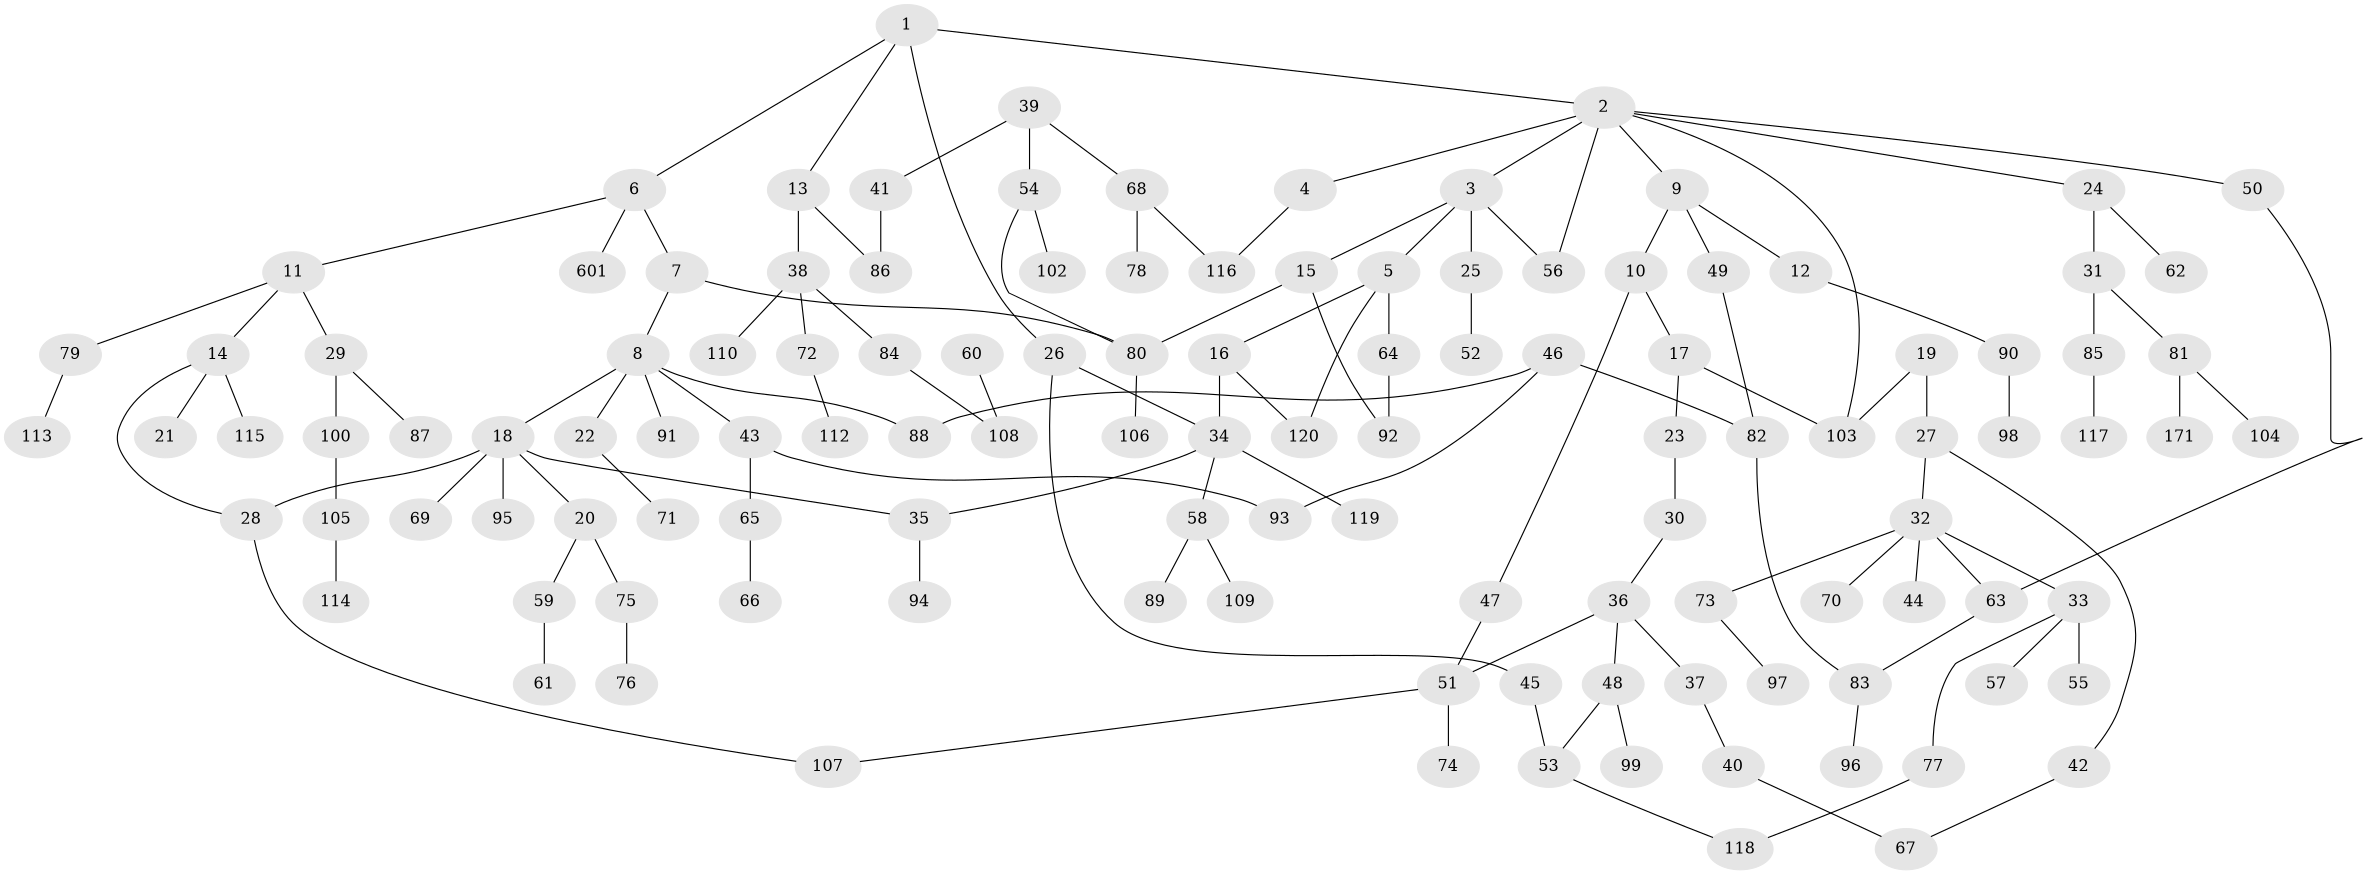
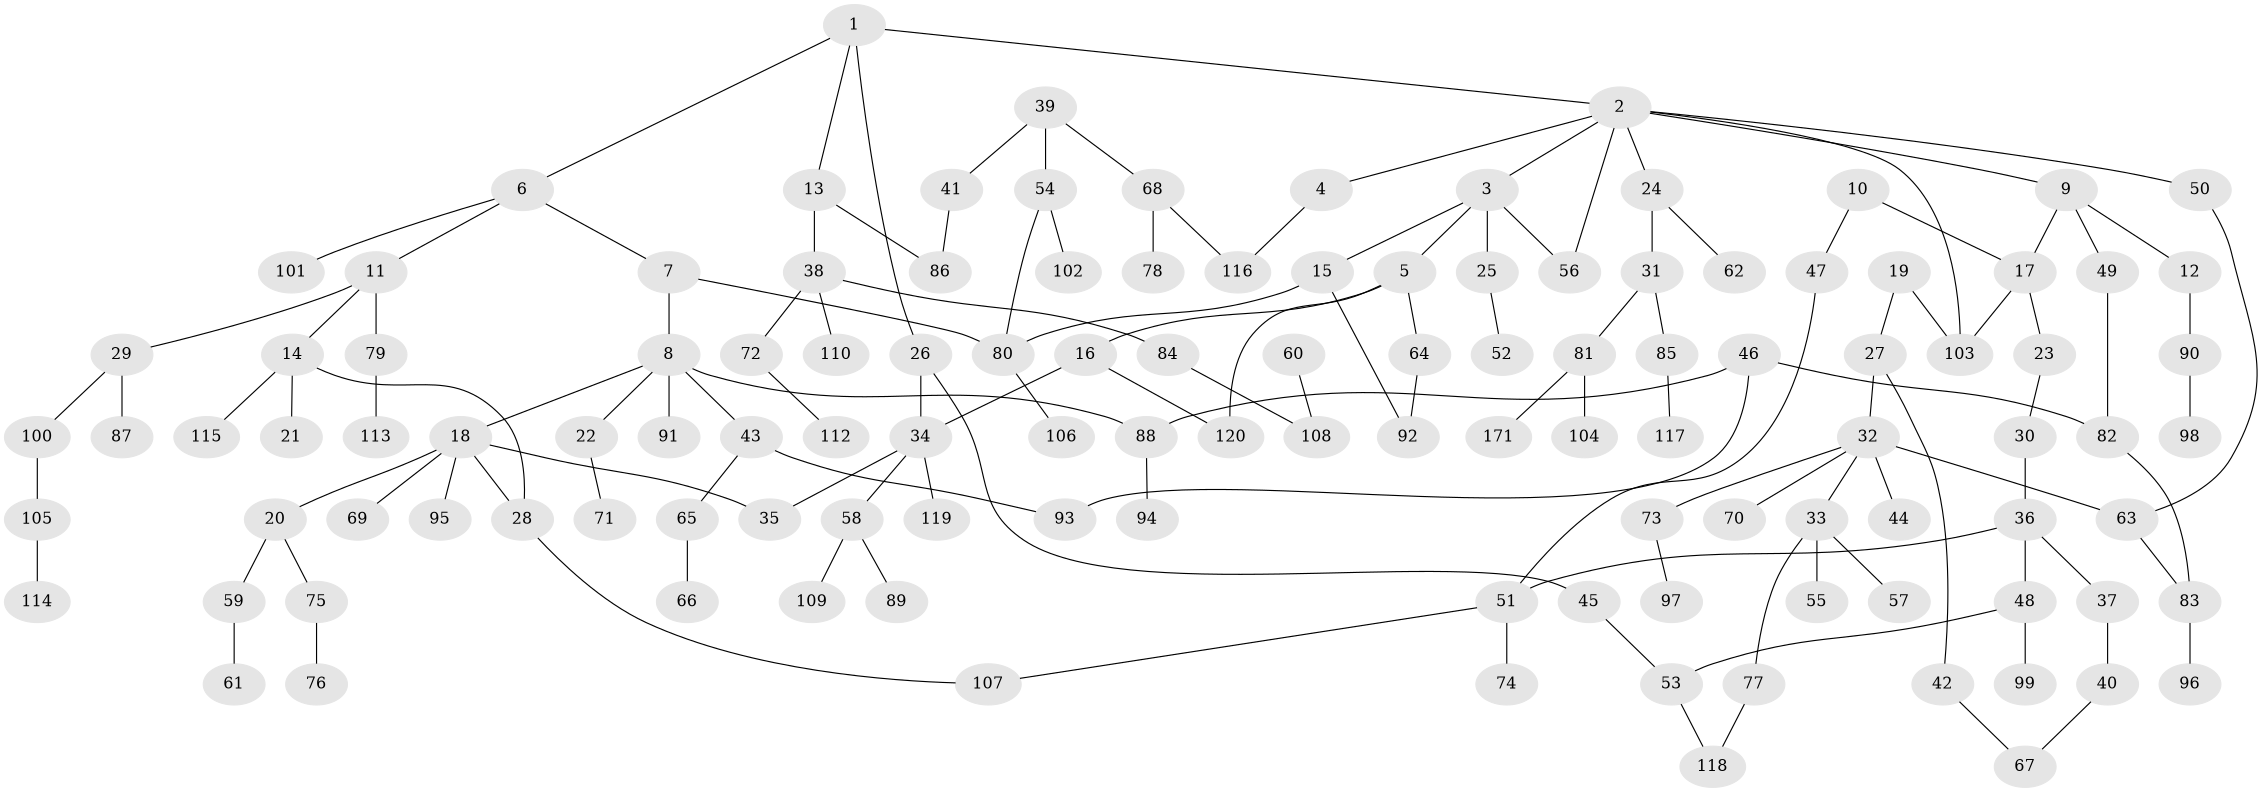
edge "9" -- "10": now "9" -- "17"
node "601": label "601" -> "101"
edge "35" -- "94": now "88" -- "94"
